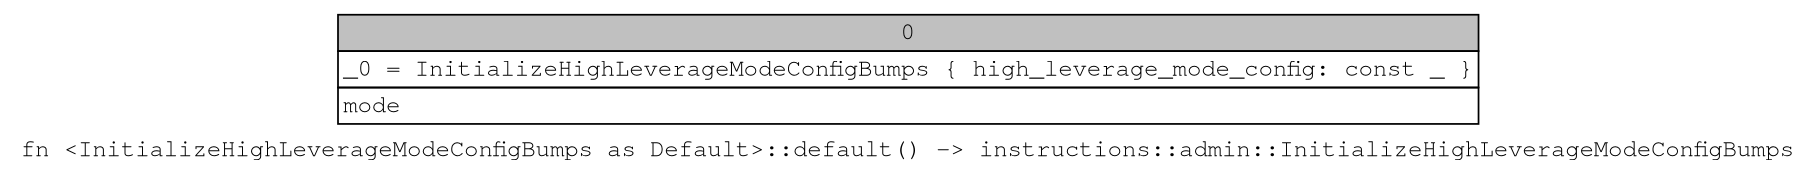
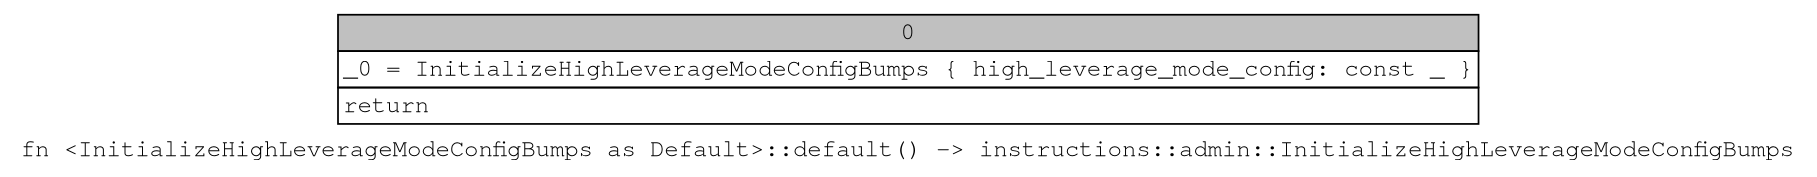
node "0": text "mode" -> "return"
